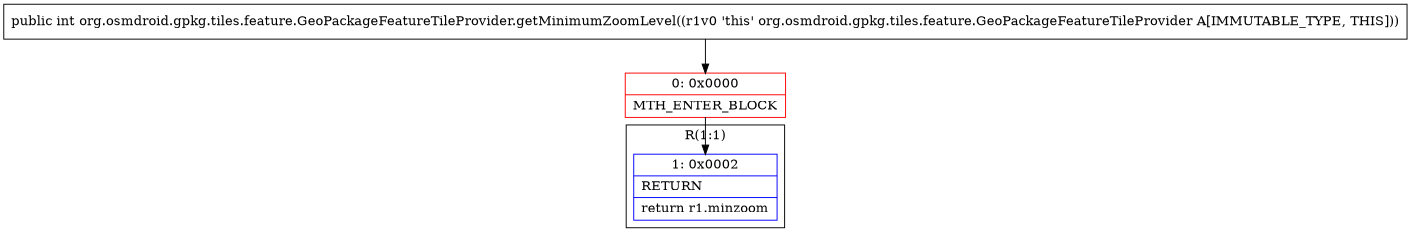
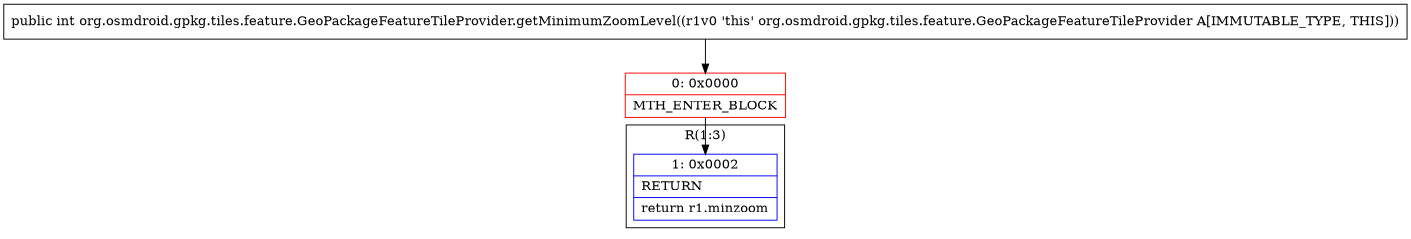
cluster "R(1:1)": label "R(1:1)" -> "R(1:3)"
